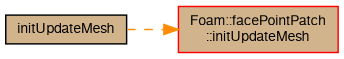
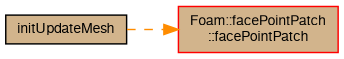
node "Foam::facePointPatch ::initUpdateMesh": label "Foam::facePointPatch ::initUpdateMesh" -> "Foam::facePointPatch ::facePointPatch"
